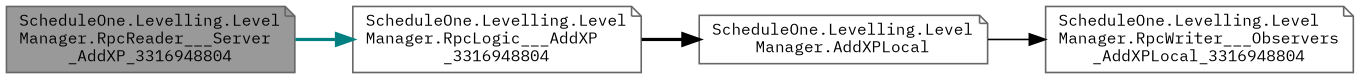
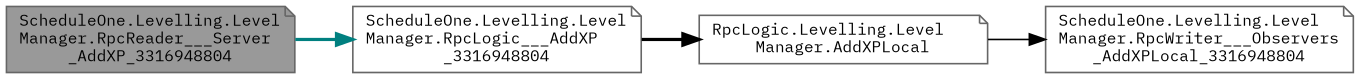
node "ScheduleOne.Levelling.Level Manager.AddXPLocal": label "ScheduleOne.Levelling.Level Manager.AddXPLocal" -> "RpcLogic.Levelling.Level Manager.AddXPLocal"
